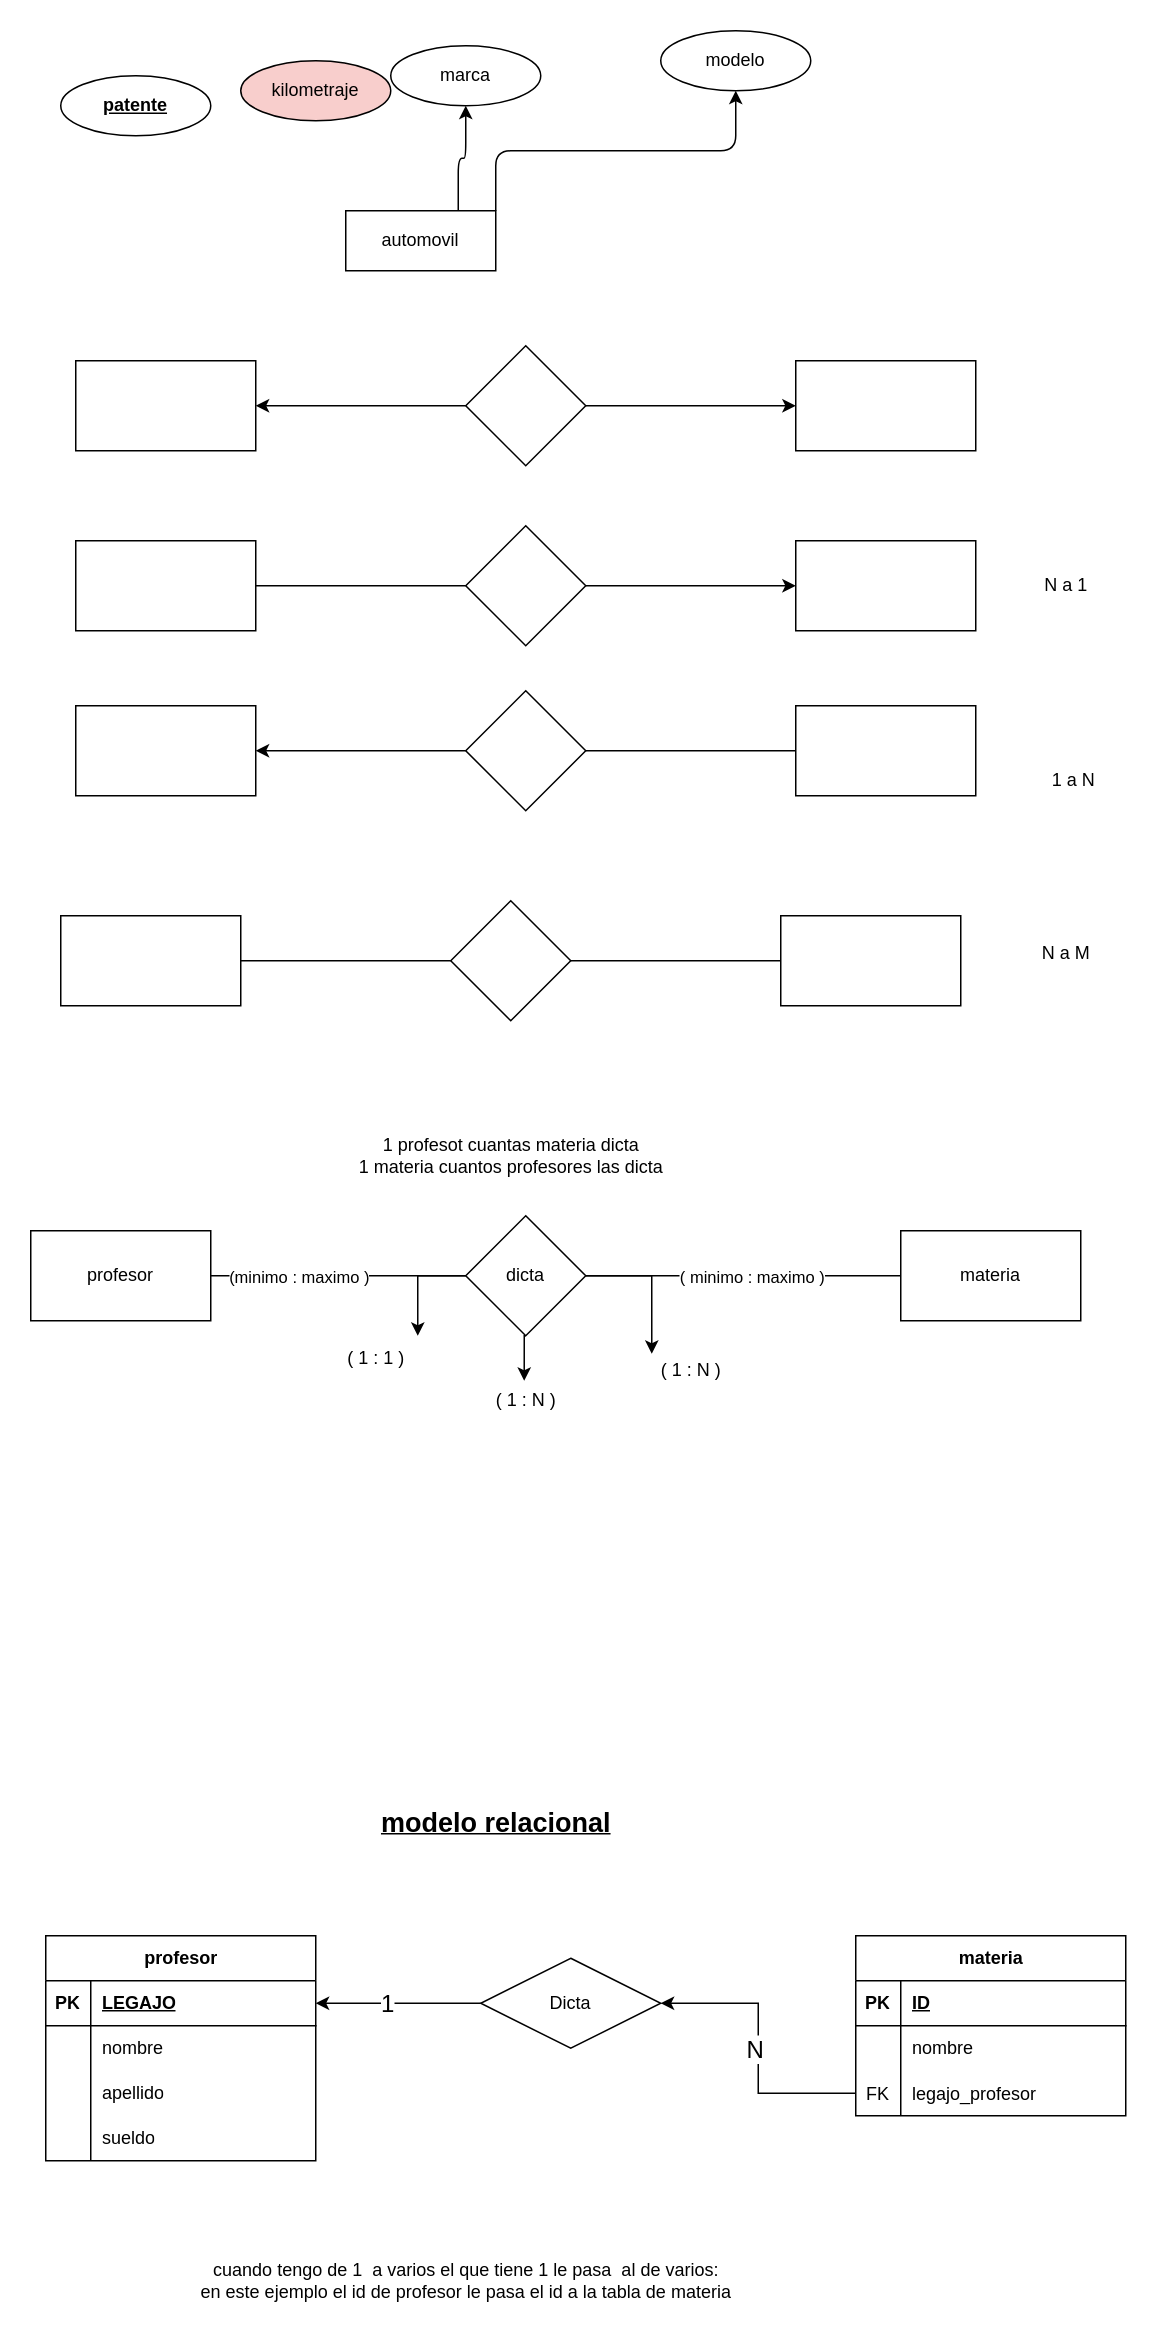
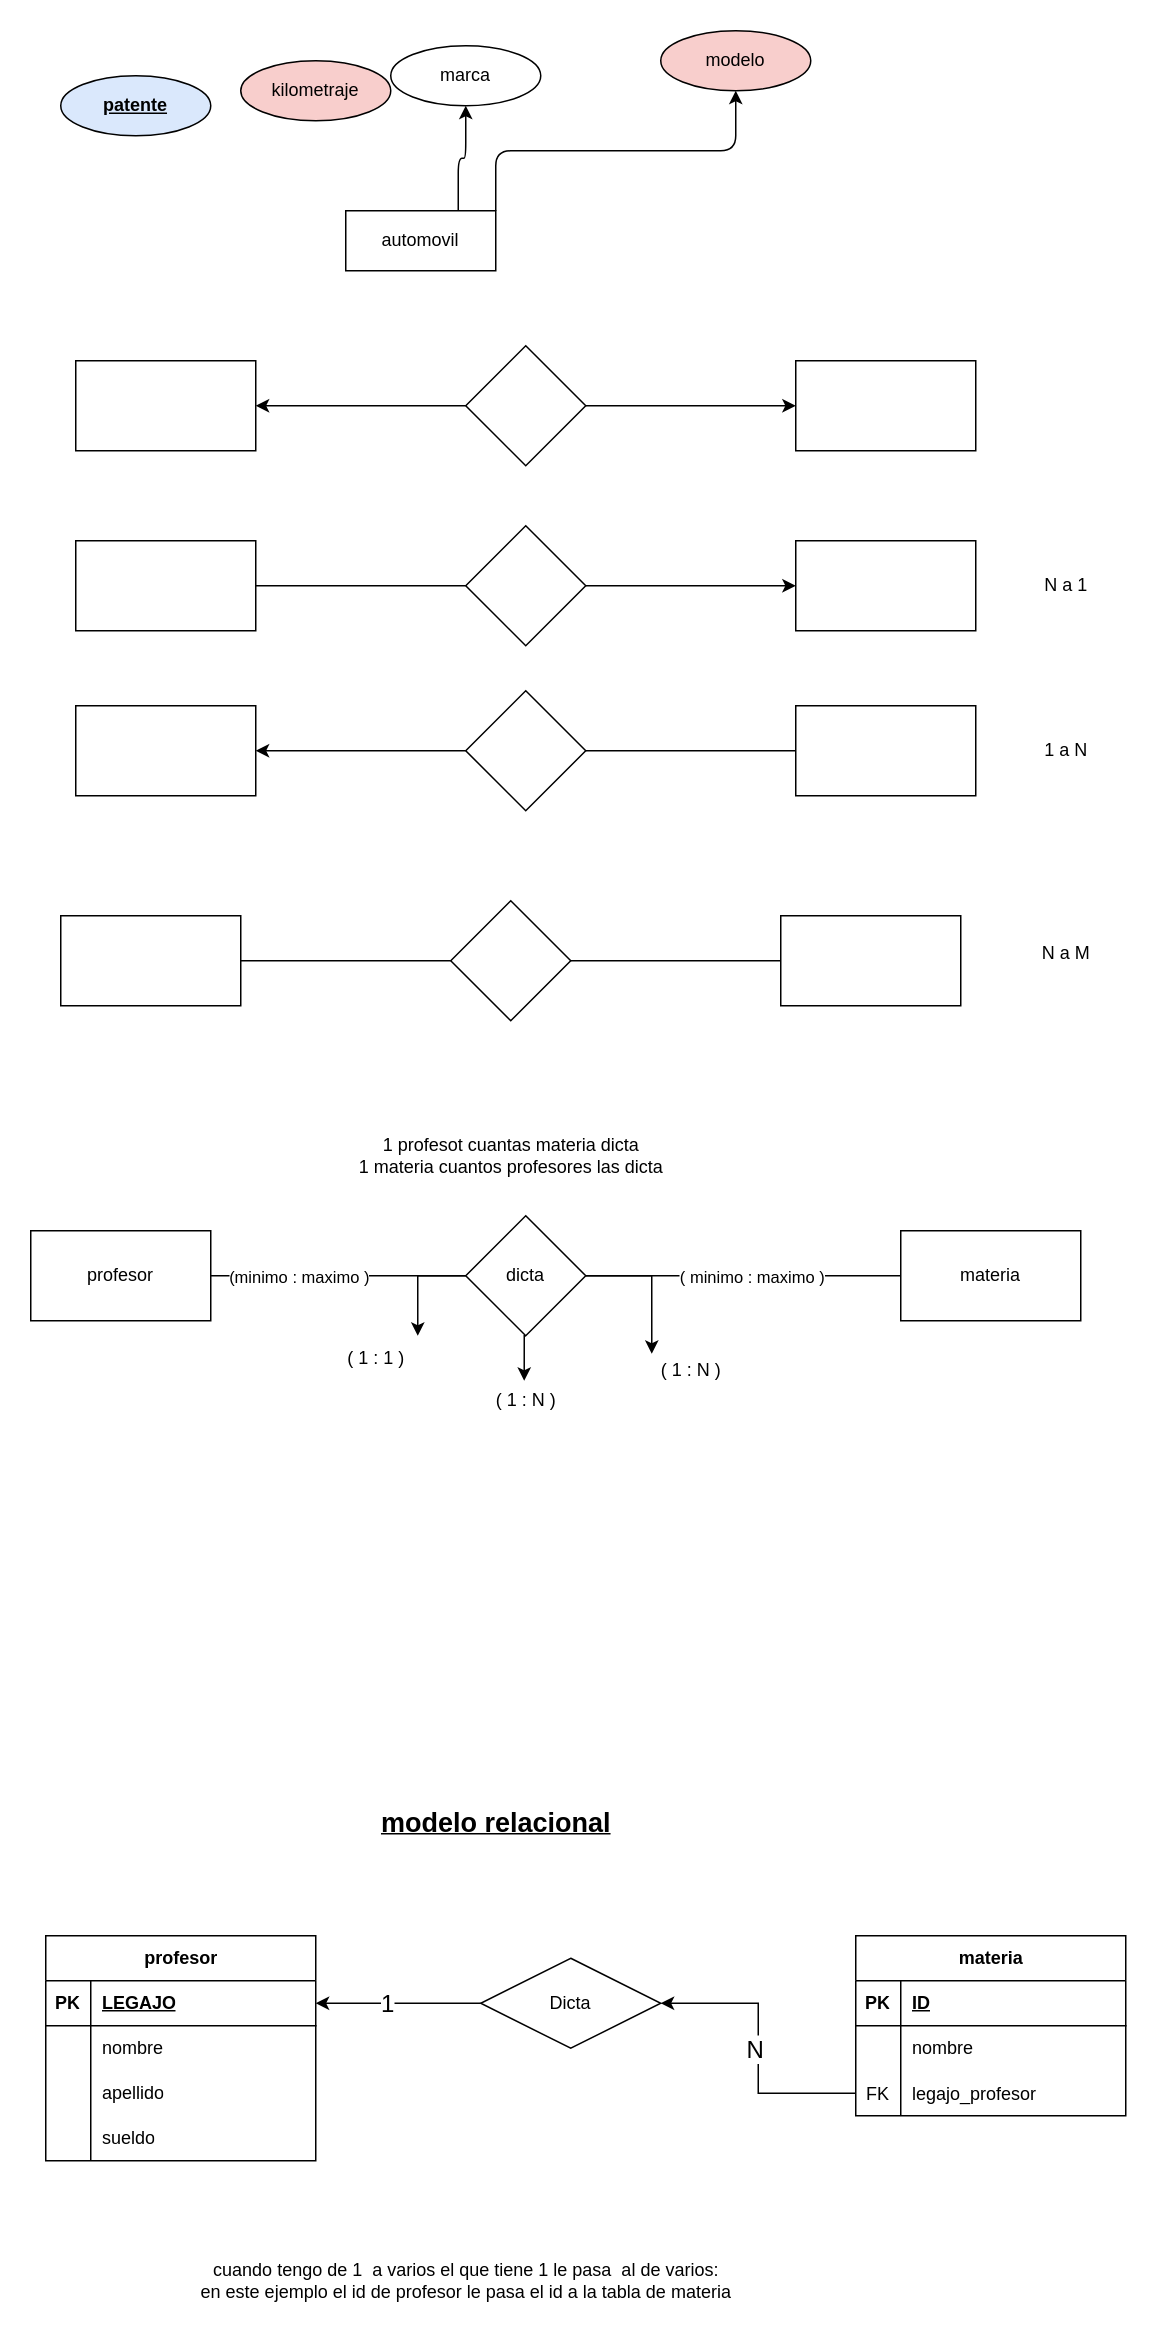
node "modelo": fillcolor #ffffff -> #f8cecc
node "patente": fillcolor #ffffff -> #dae8fc
node "1 a N": moved (1073, 781) -> (1066, 751)
